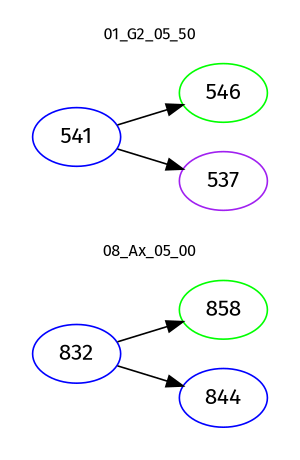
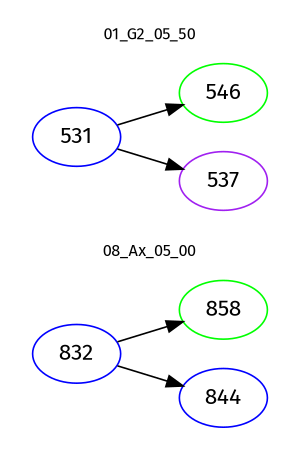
node "541": label "541" -> "531"
